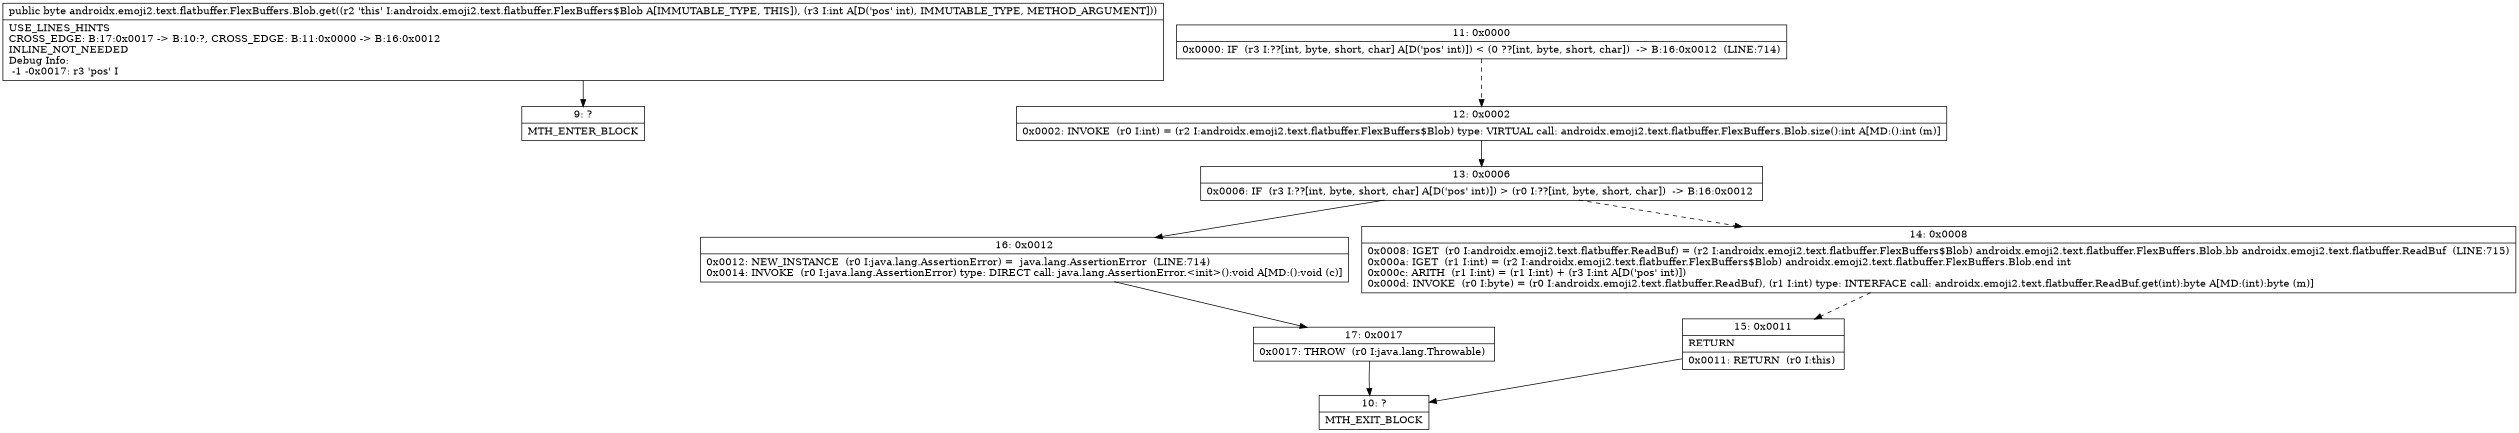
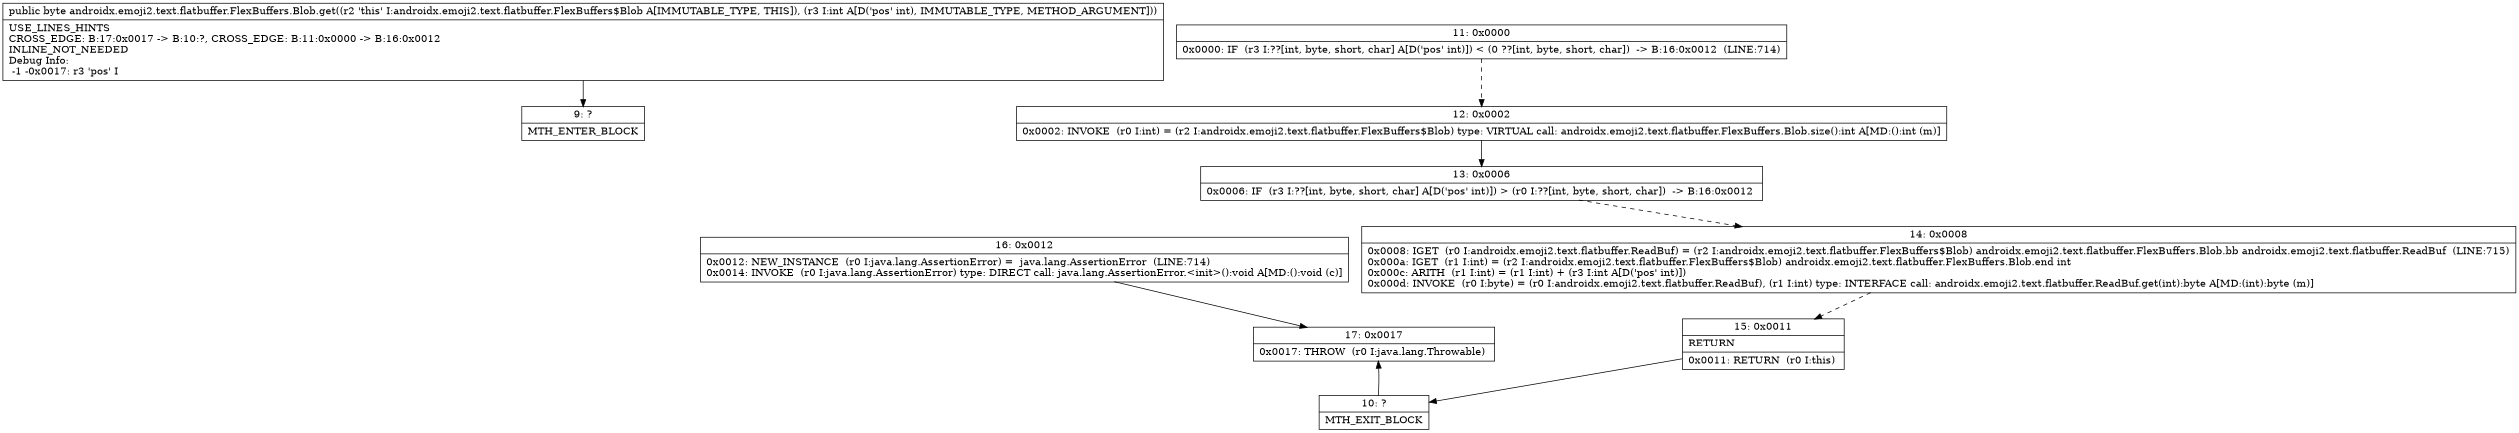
edge "13: 0x0006" -> "16: 0x0012": removed
edge "17: 0x0017" -> "10: ?": reversed
